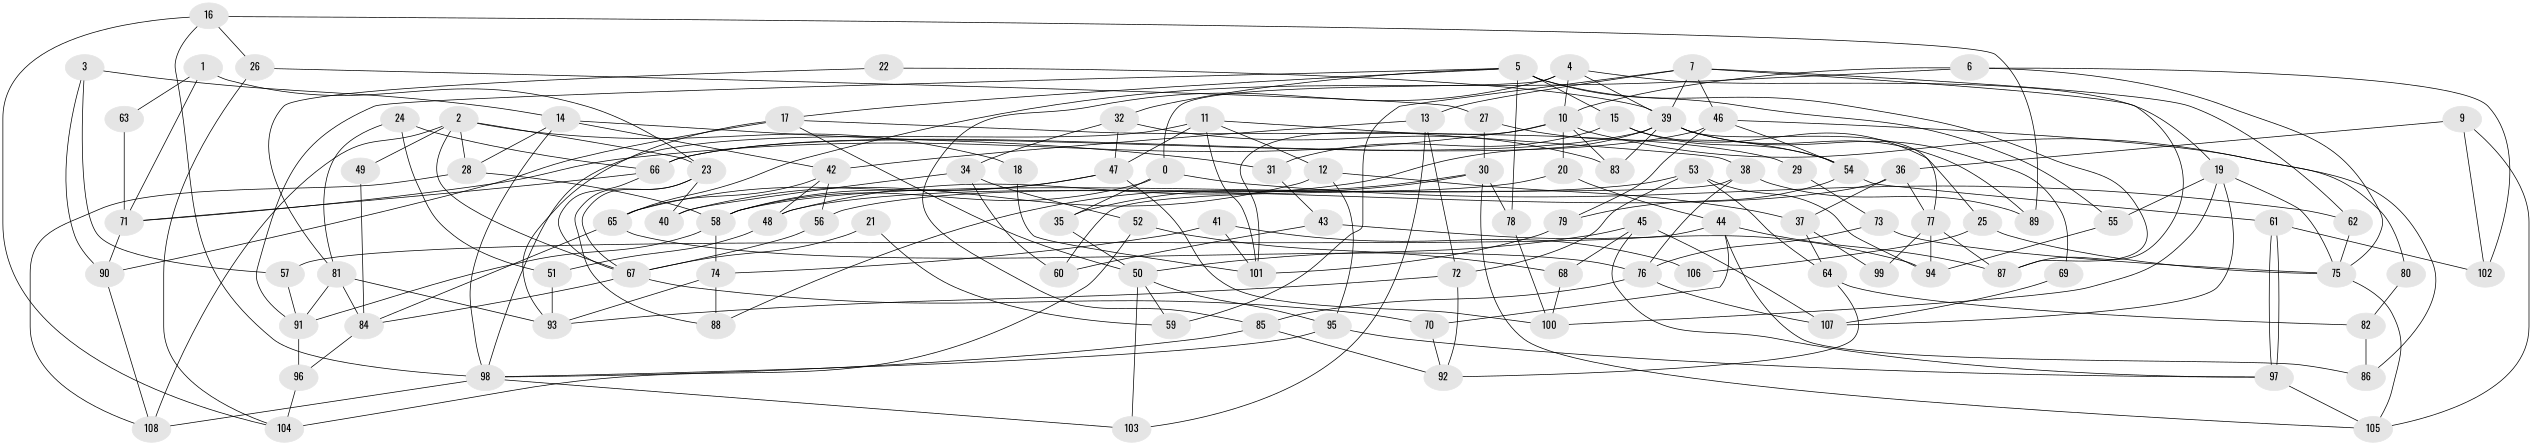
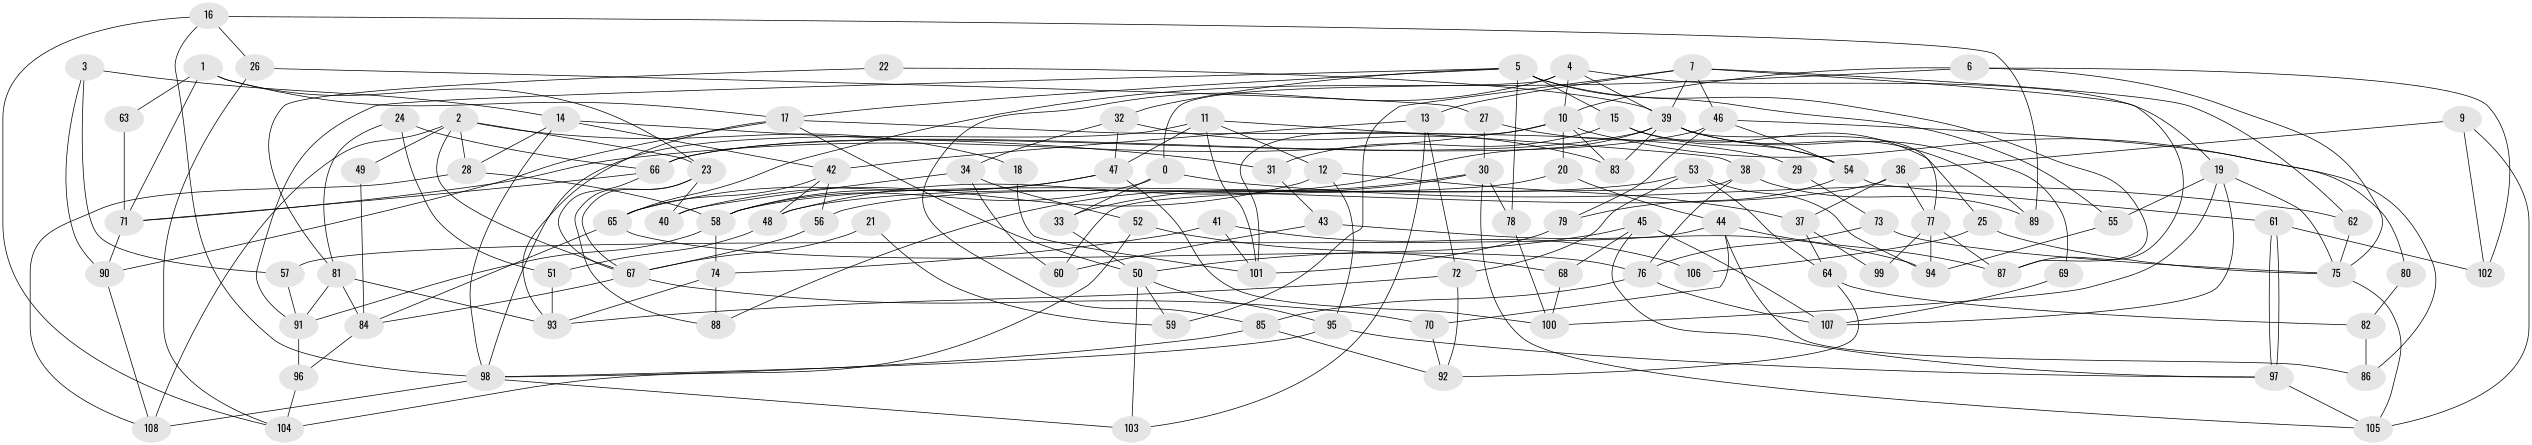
edge "1" -- "17": added
node "35": label "35" -> "33"
